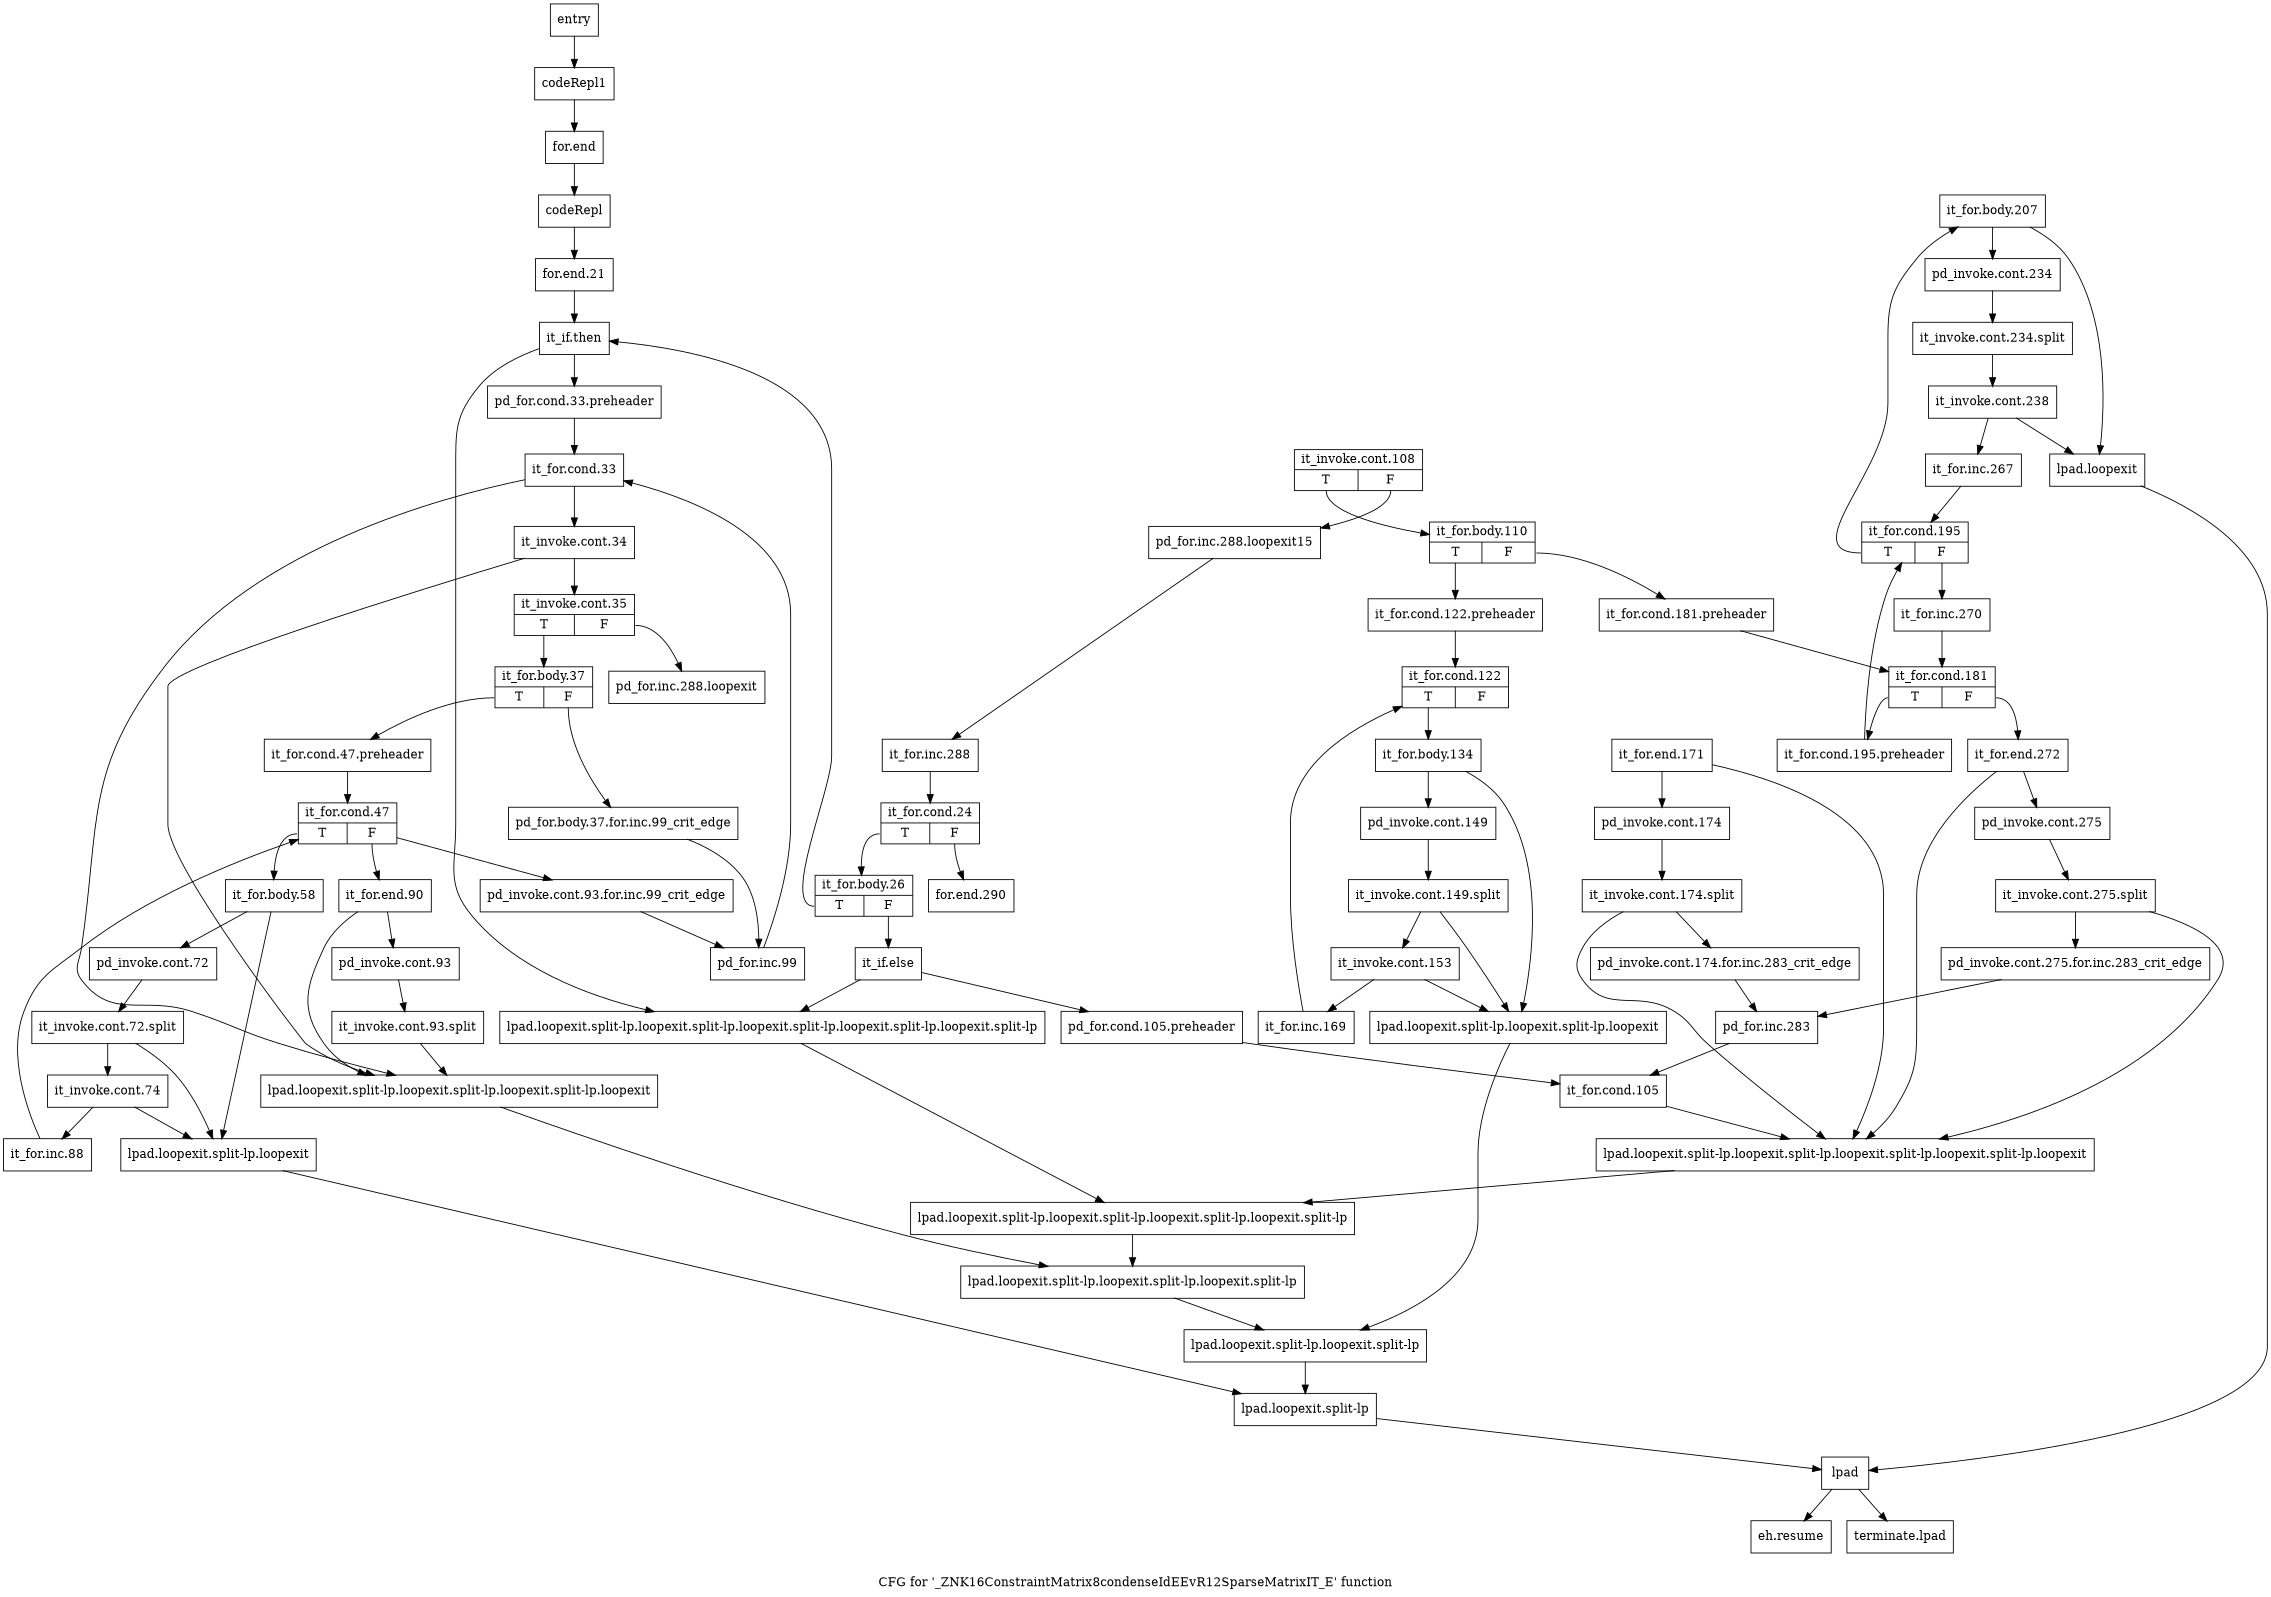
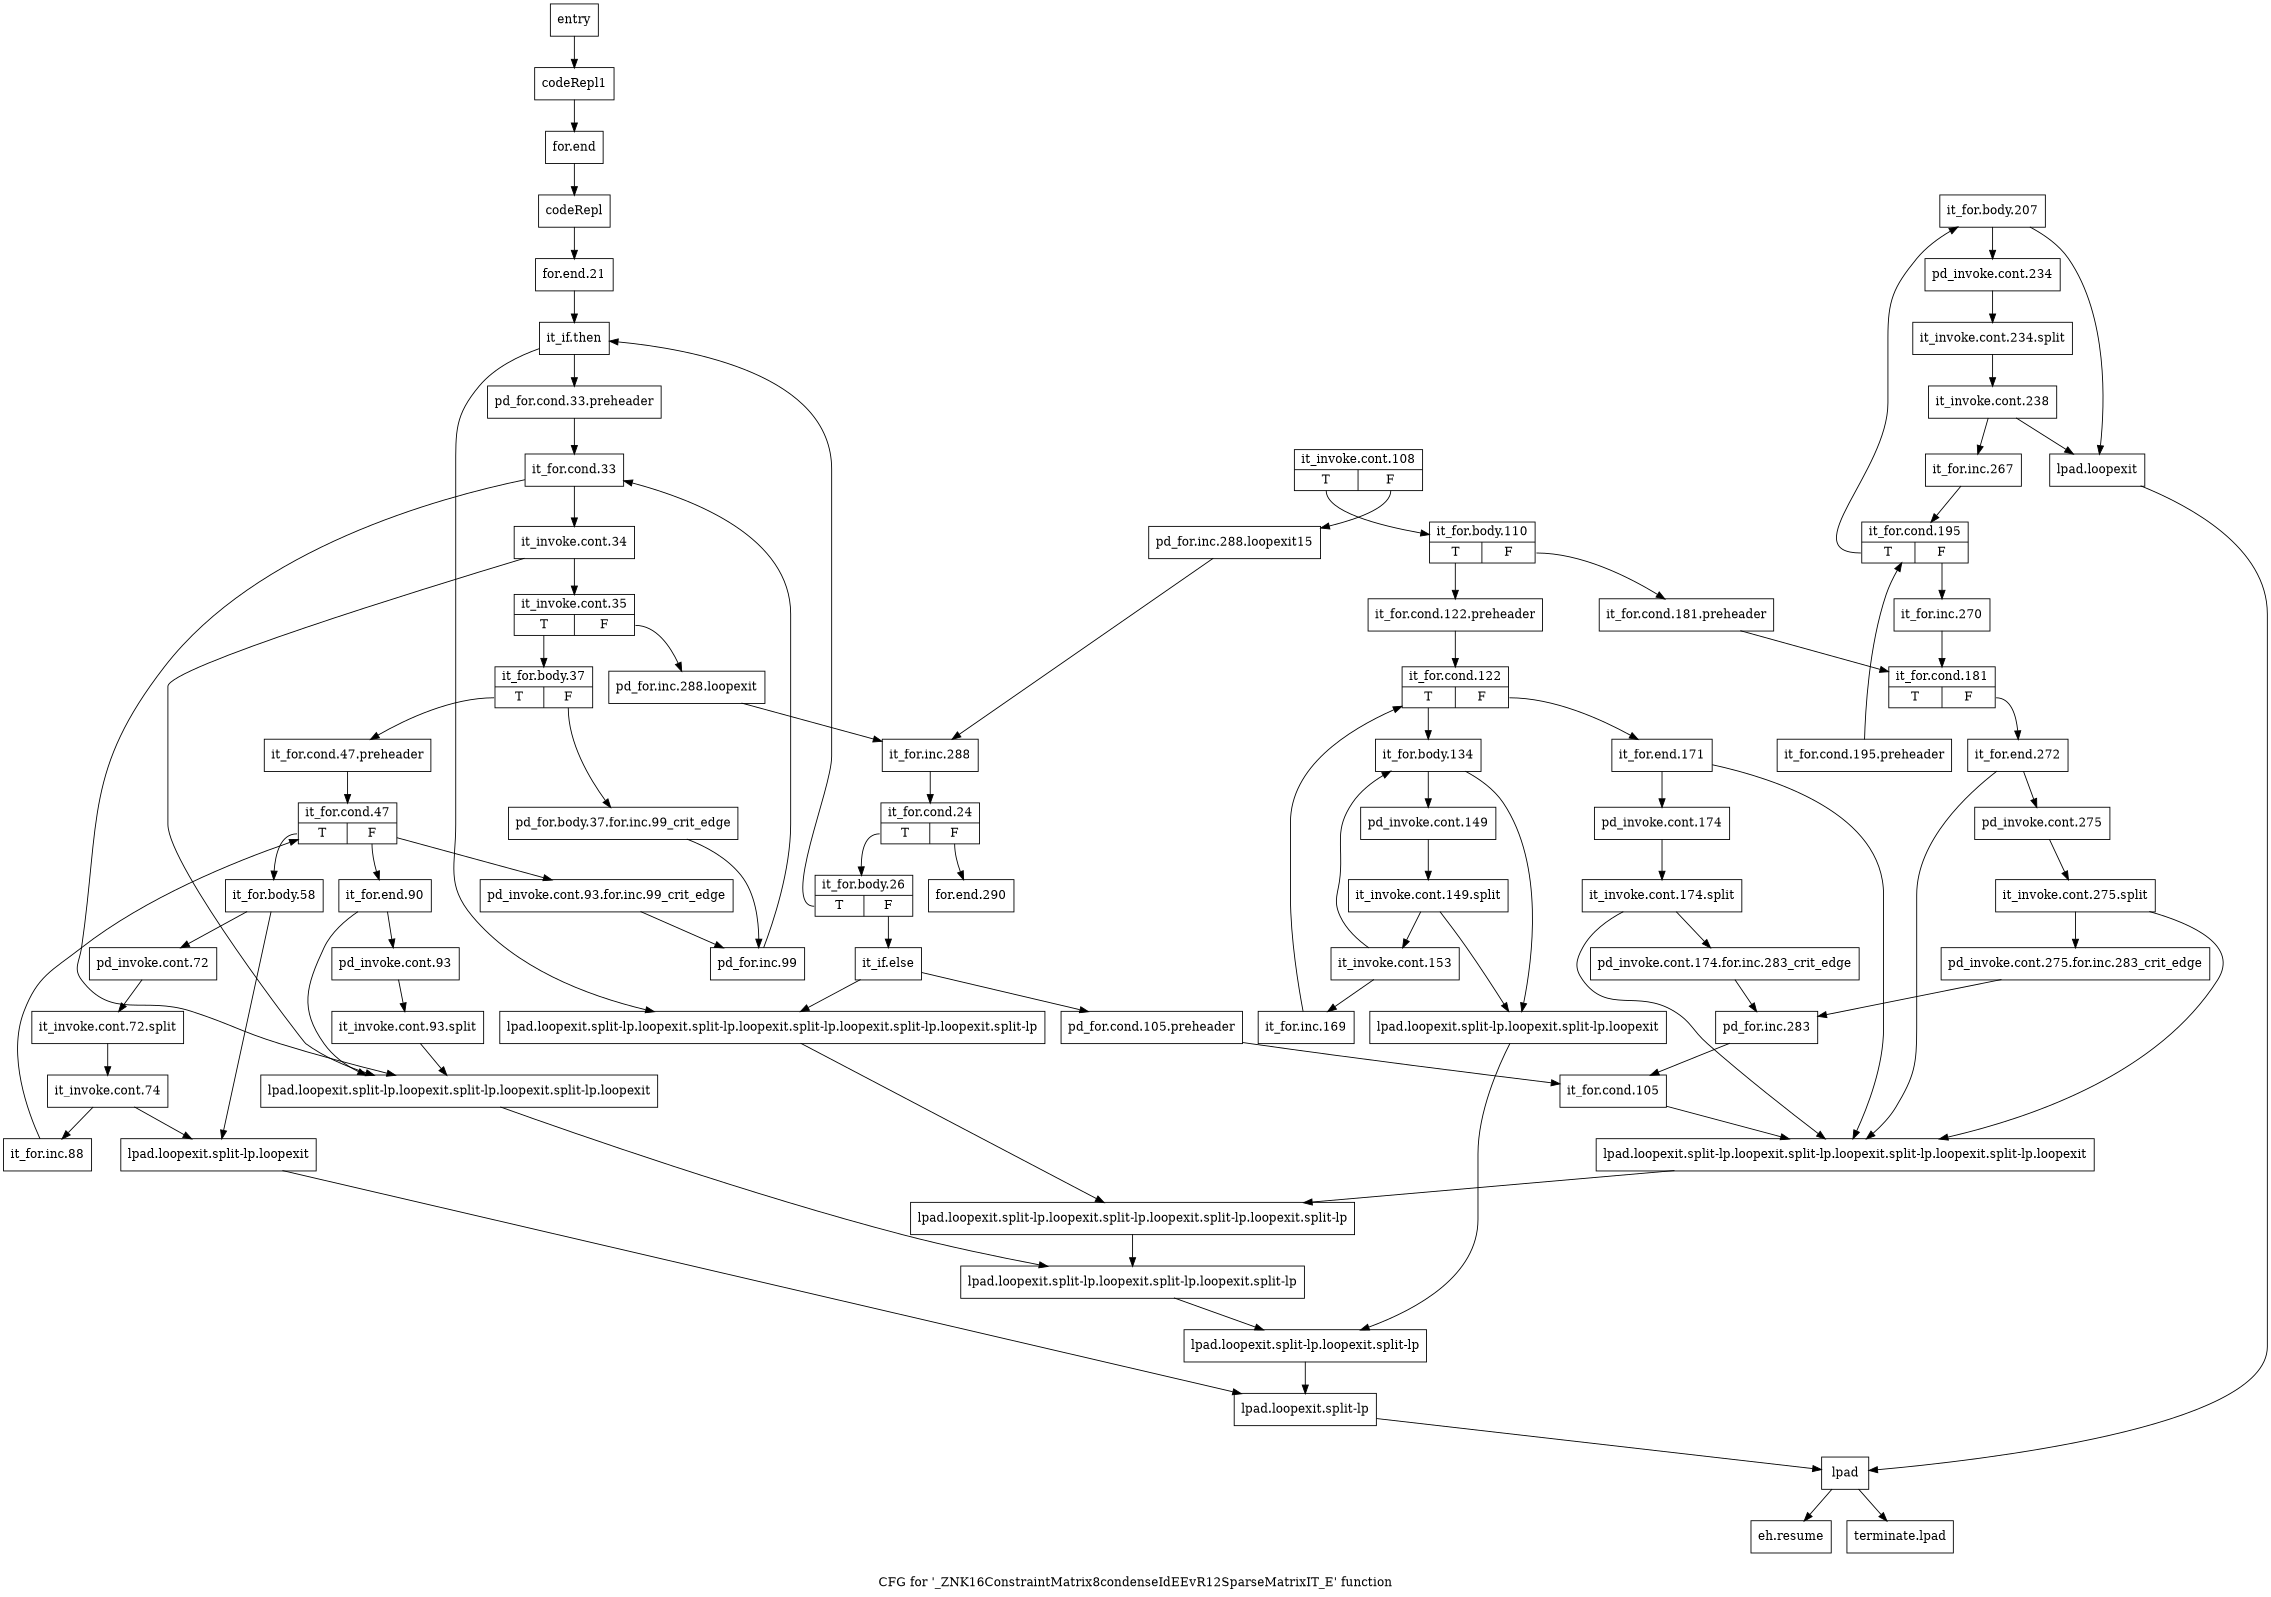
edge "it_for.cond.122" -> "it_for.end.171": added
edge "it_for.cond.181" -> "it_for.cond.195.preheader": removed
edge "pd_for.inc.288.loopexit" -> "it_for.inc.288": added
edge "it_invoke.cont.153" -> "lpad.loopexit.split-lp.loopexit.split-lp.loopexit": now "it_invoke.cont.153" -> "it_for.body.134"
edge "it_invoke.cont.72.split" -> "lpad.loopexit.split-lp.loopexit": removed
